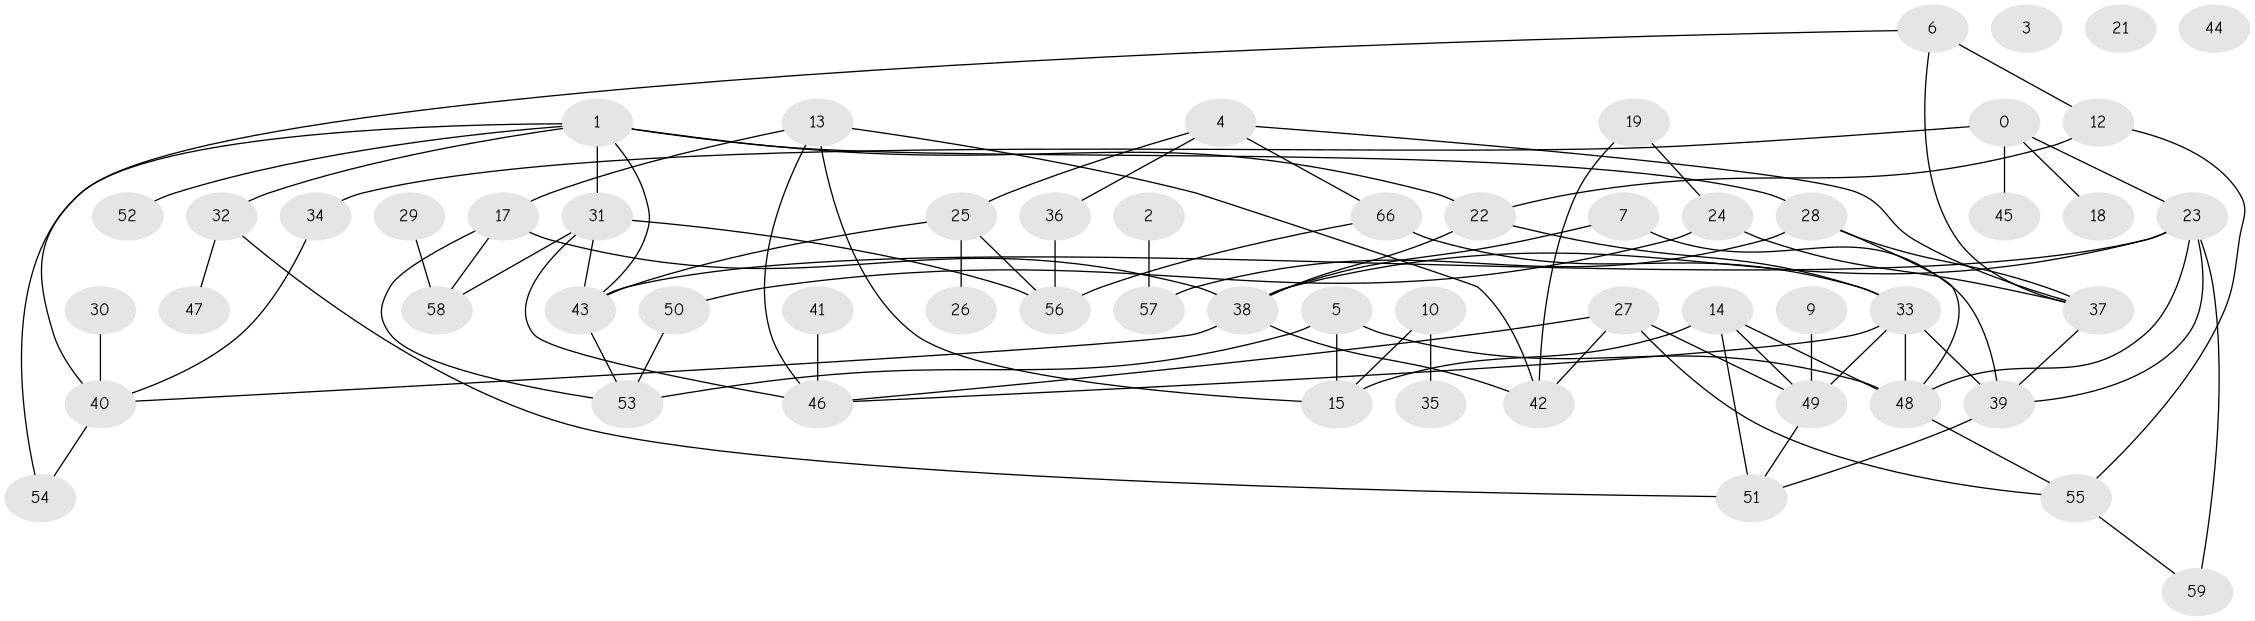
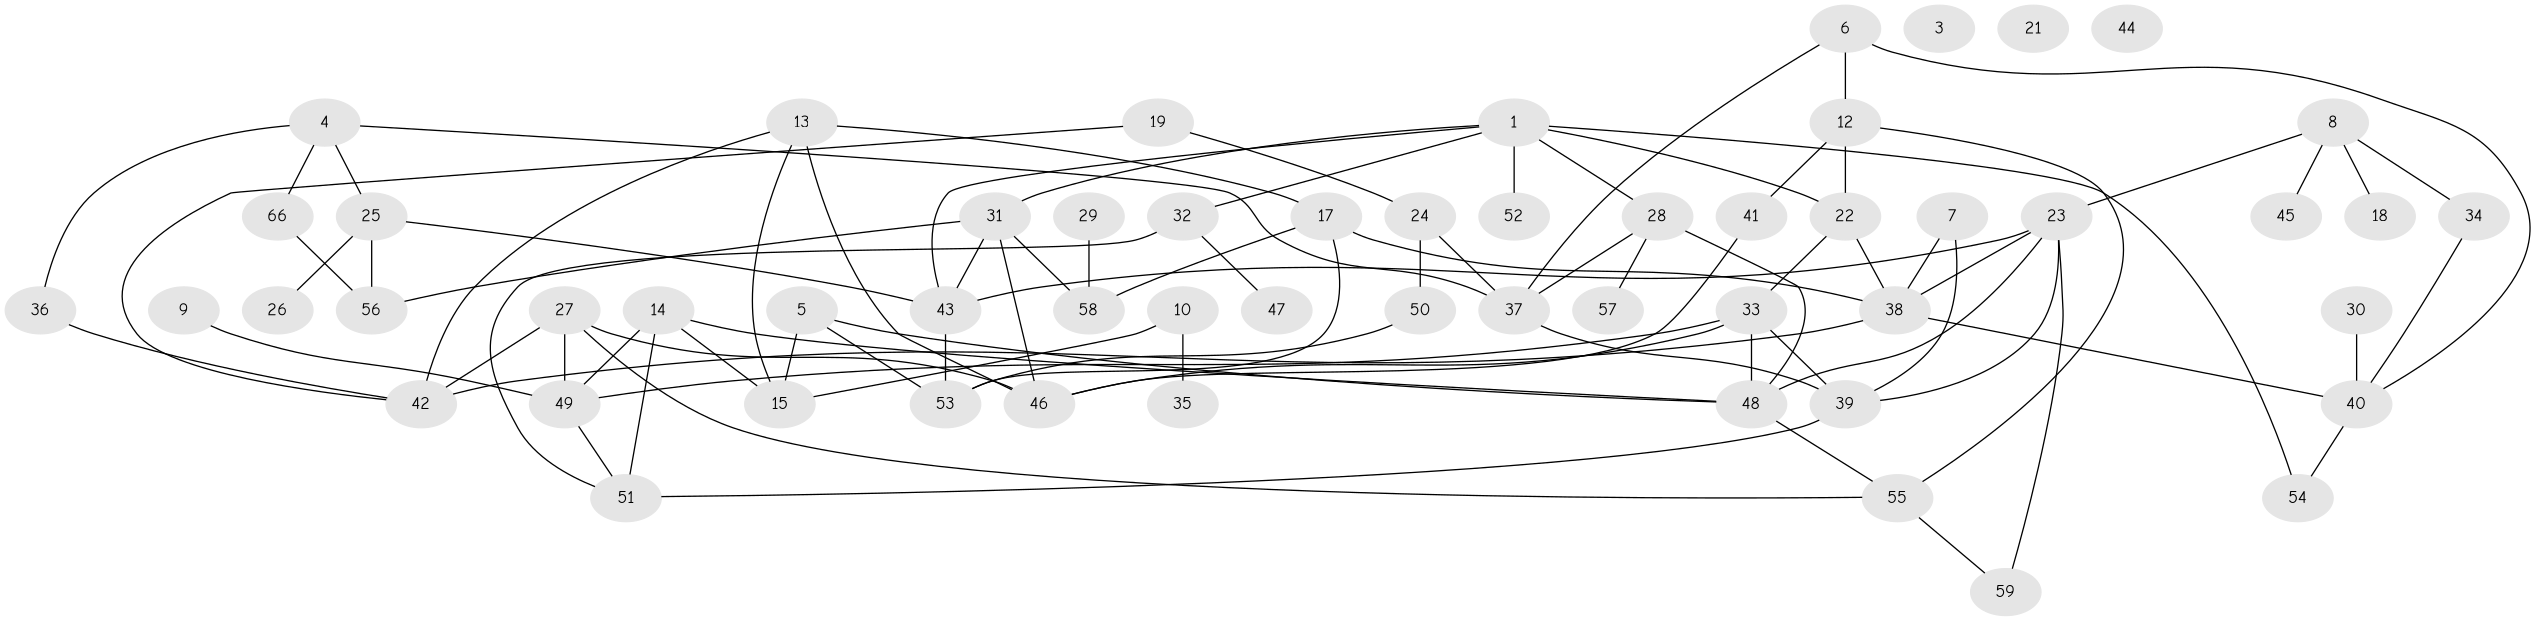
node "0": label "0" -> "8"
edge "12" -- "41": added
node "2": removed
edge "66" -- "33": removed
edge "36" -- "56": now "36" -- "42"
